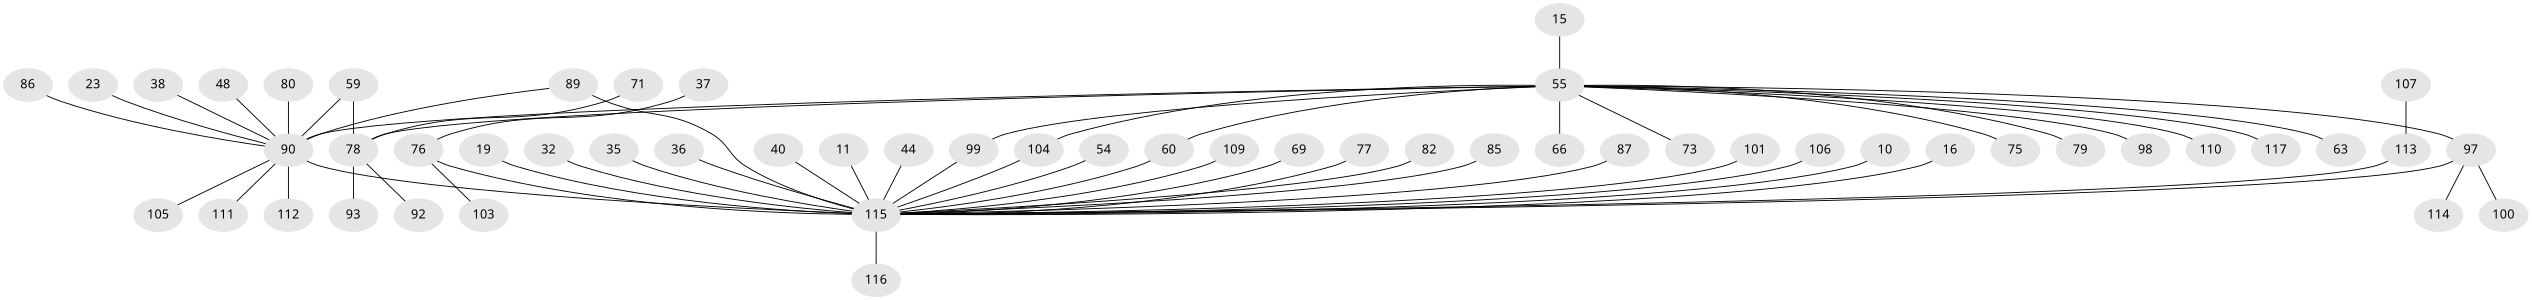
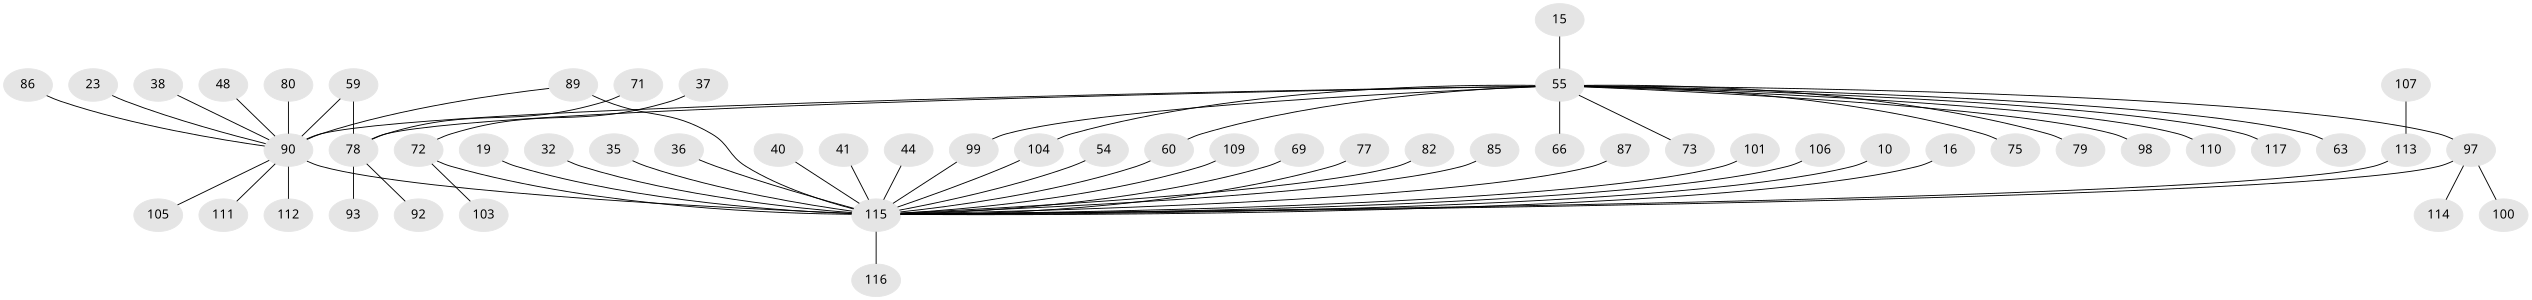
node "76": label "76" -> "72"
node "11": label "11" -> "41"
